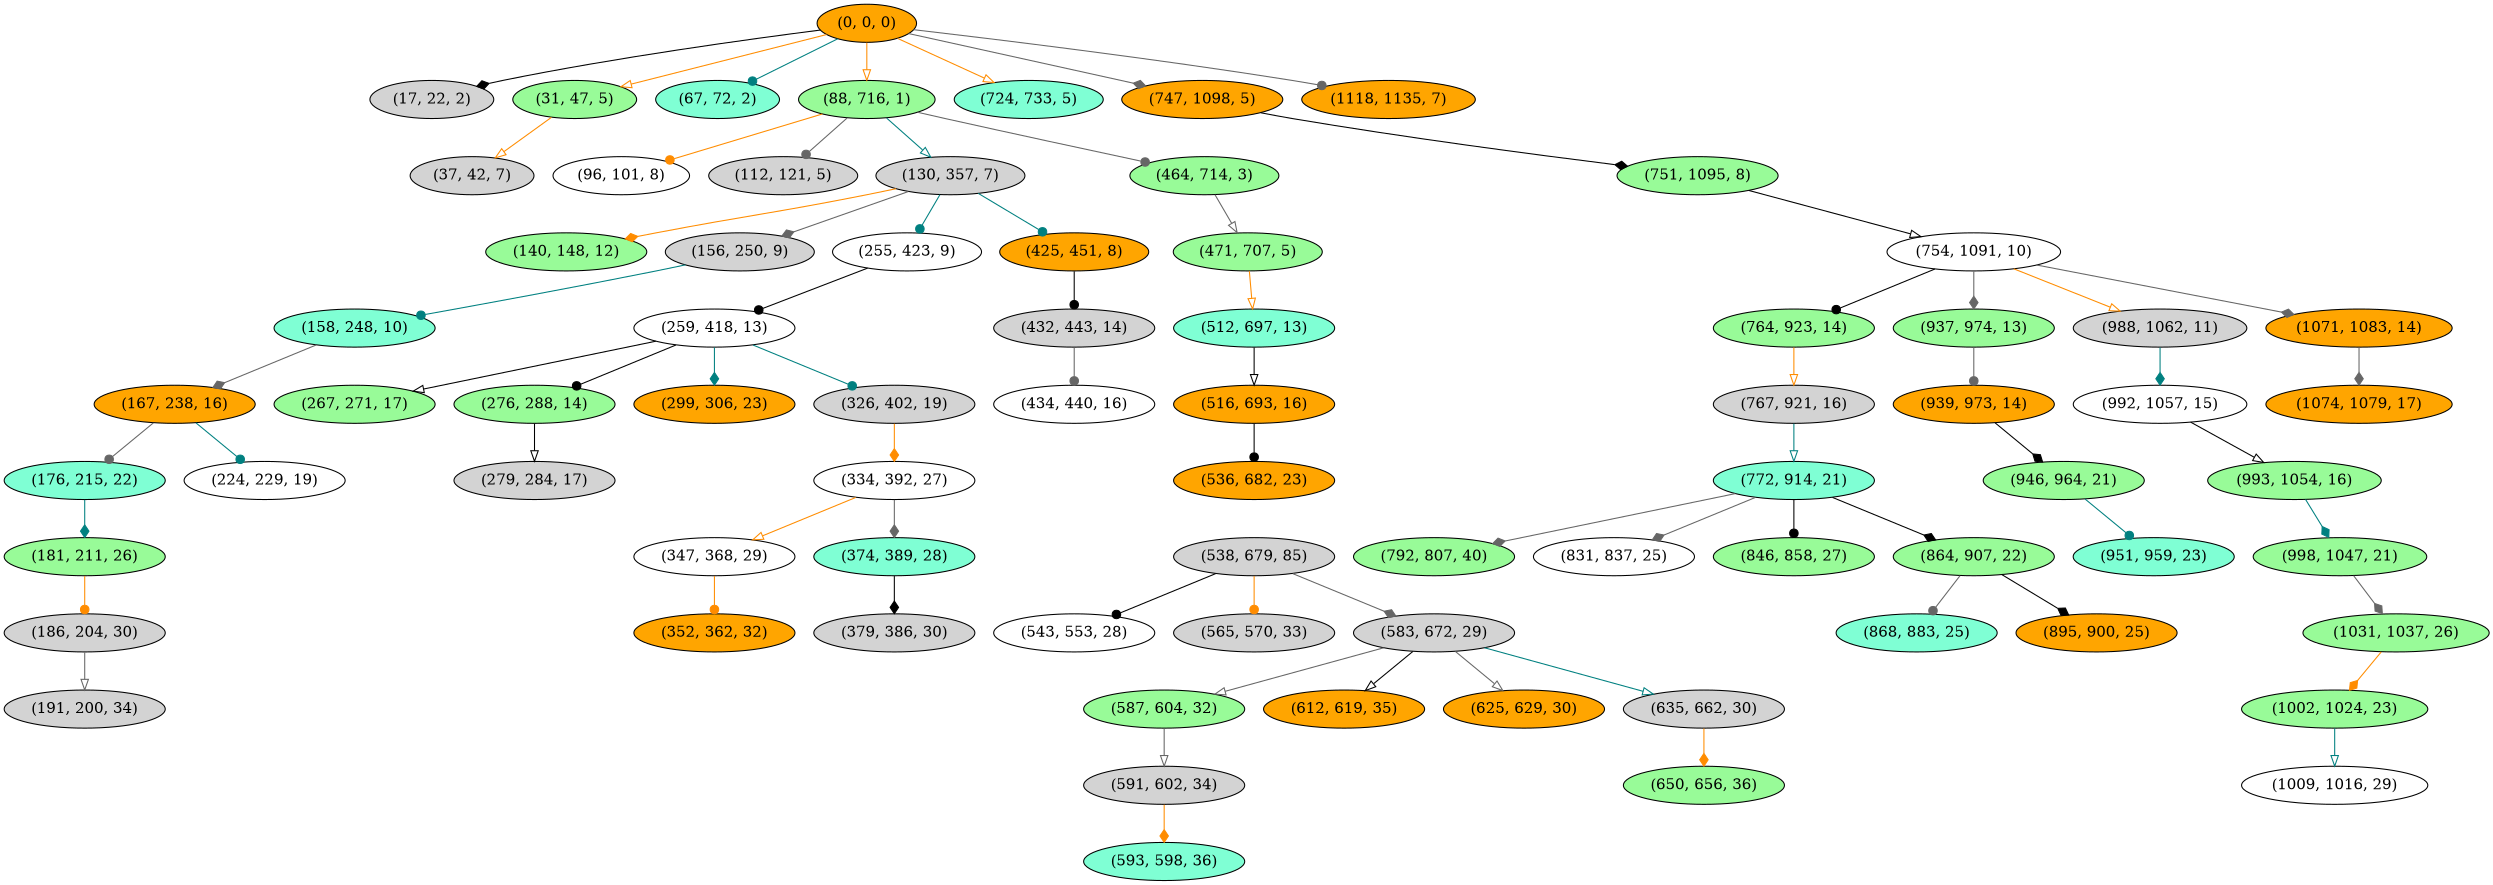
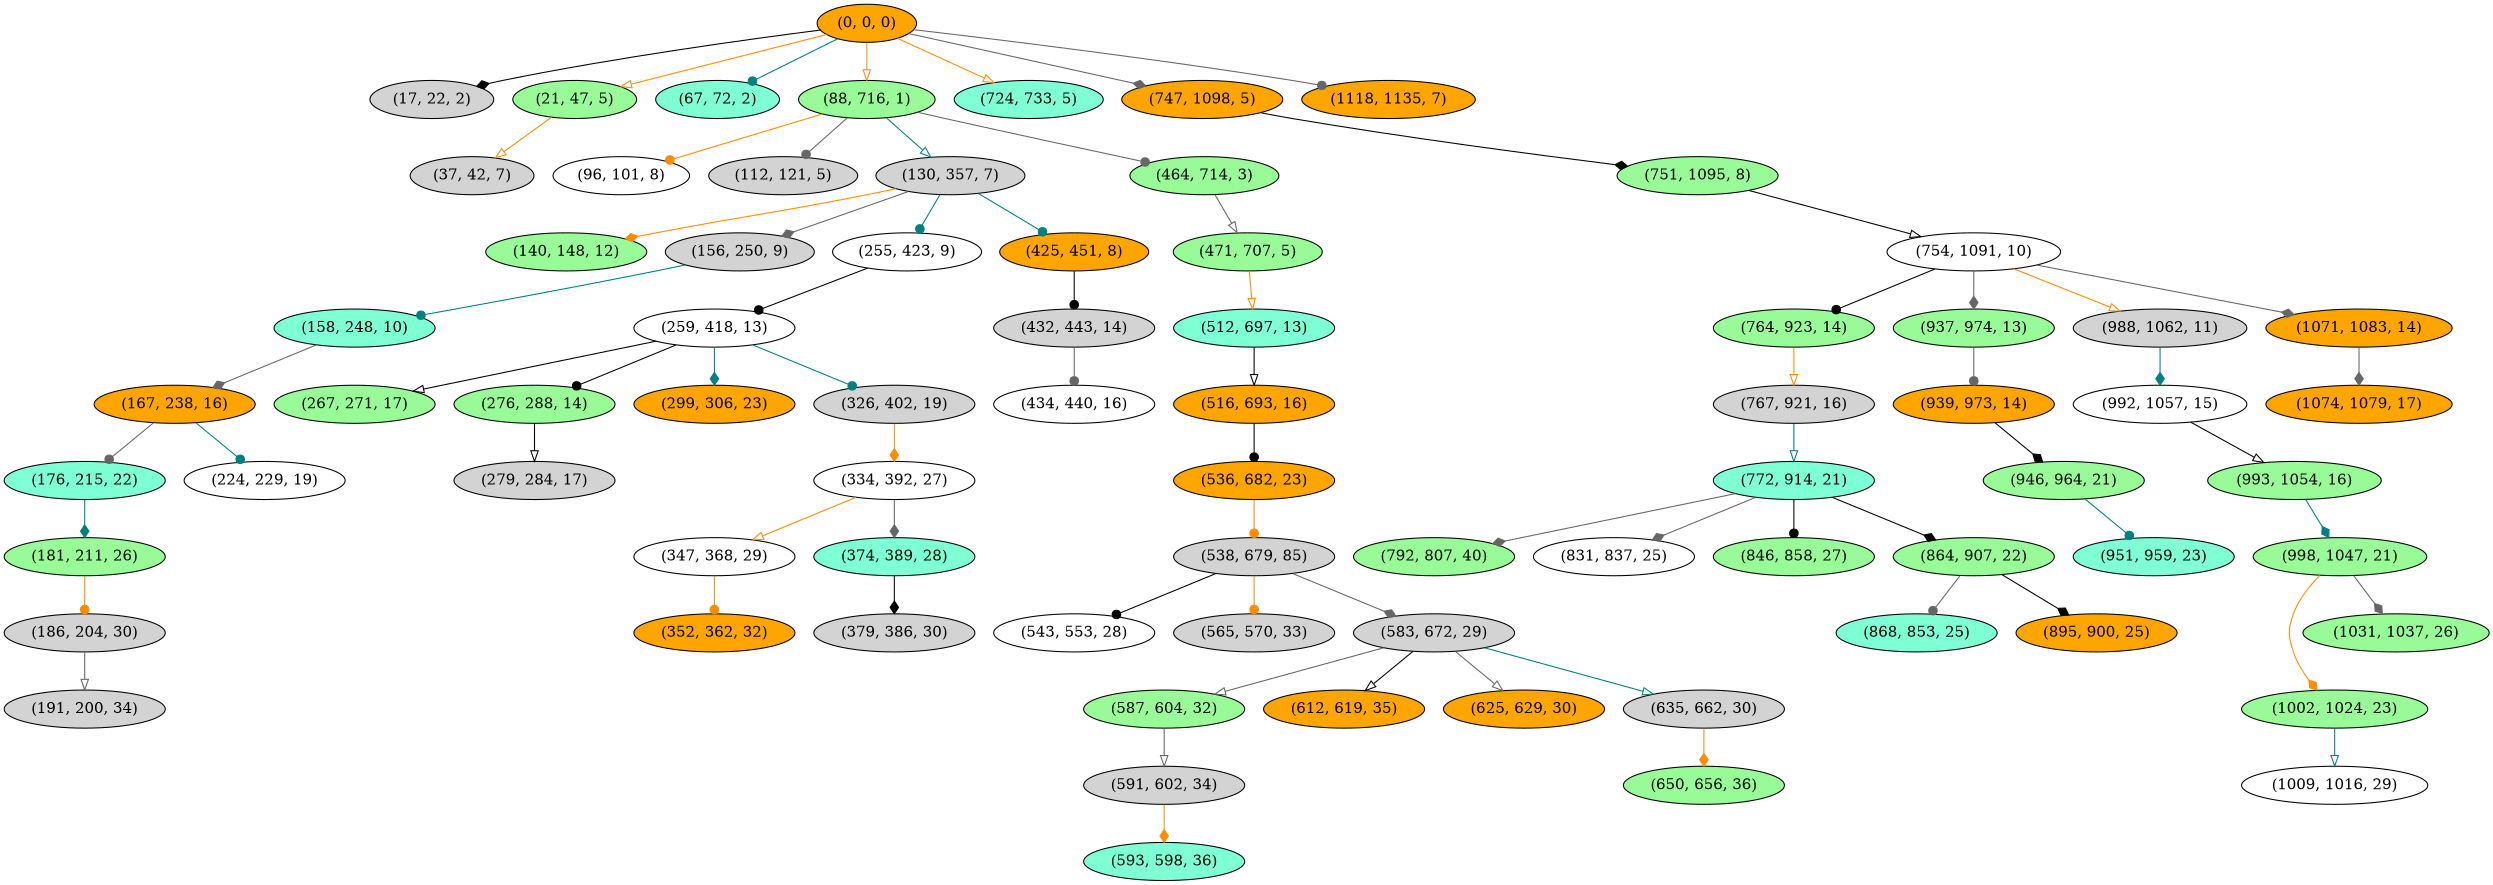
node "(31, 47, 5)": label "(31, 47, 5)" -> "(21, 47, 5)"
edge "(536, 682, 23)" -> "(538, 679, 85)": added
node "(868, 883, 25)": label "(868, 883, 25)" -> "(868, 853, 25)"
edge "(1031, 1037, 26)" -> "(1002, 1024, 23)": now "(998, 1047, 21)" -> "(1002, 1024, 23)"
